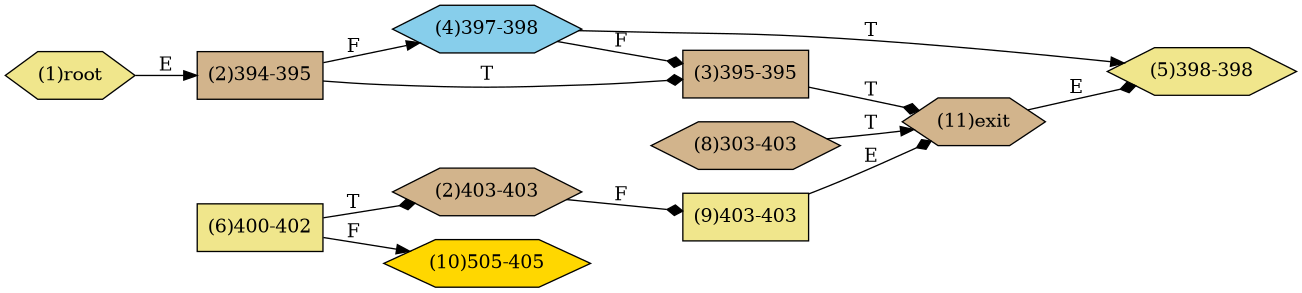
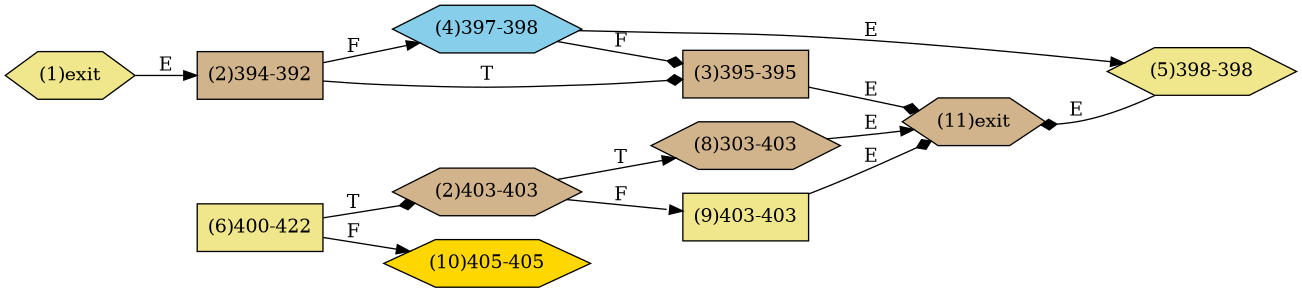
edge "(4)397-398" -> "(5)398-398": label "T" -> "E"
node "(1)root": label "(1)root" -> "(1)exit"
node "(2)394-395": label "(2)394-395" -> "(2)394-392"
edge "(3)395-395" -> "(11)exit": label "T" -> "E"
edge "(11)exit" -> "(5)398-398": reversed
edge "(8)303-403" -> "(11)exit": label "T" -> "E"
edge "(2)403-403" -> "(8)303-403": added, label "T"
edge "(2)403-403" -> "(9)403-403": arrowhead diamond -> normal
node "(6)400-402": label "(6)400-402" -> "(6)400-422"
node "(10)505-405": label "(10)505-405" -> "(10)405-405"
